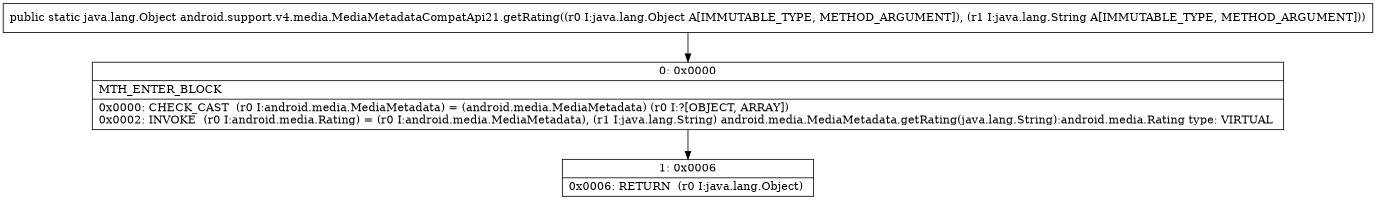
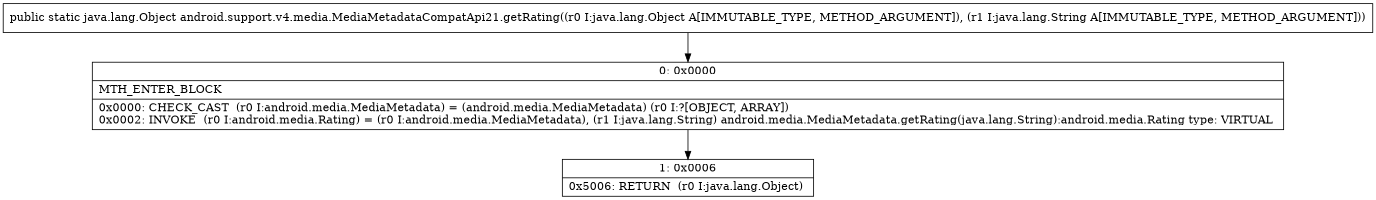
node "1: 0x0006": text "0x0006: RETURN  (r0 I:java.lang.Object)" -> "0x5006: RETURN  (r0 I:java.lang.Object)"
